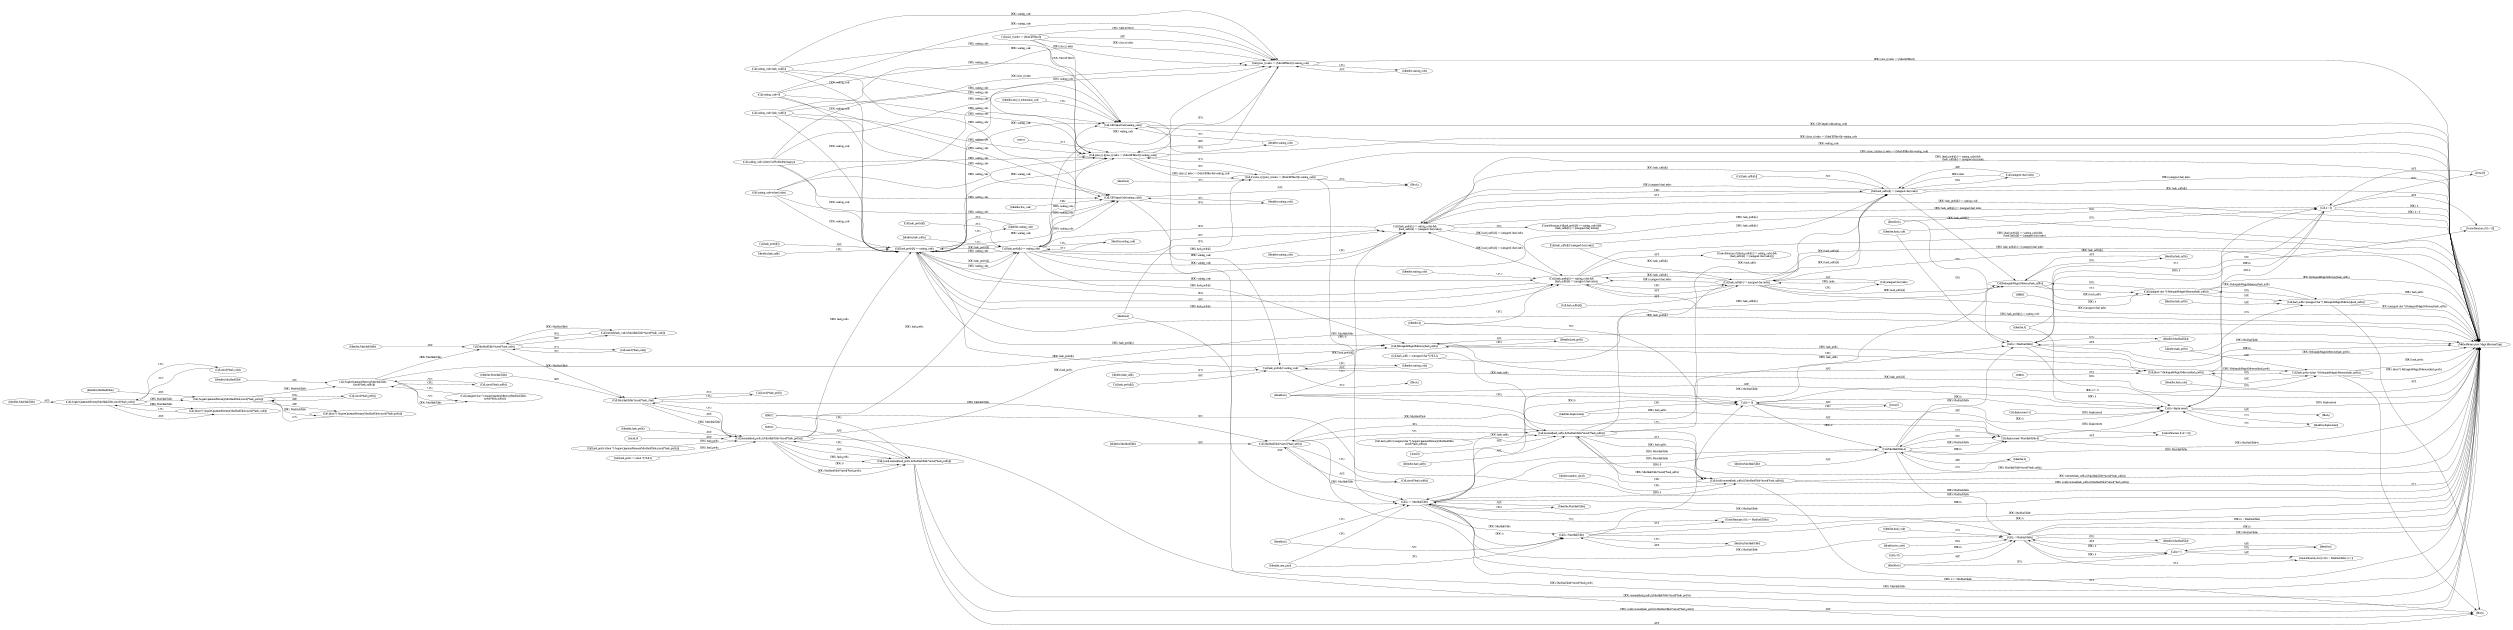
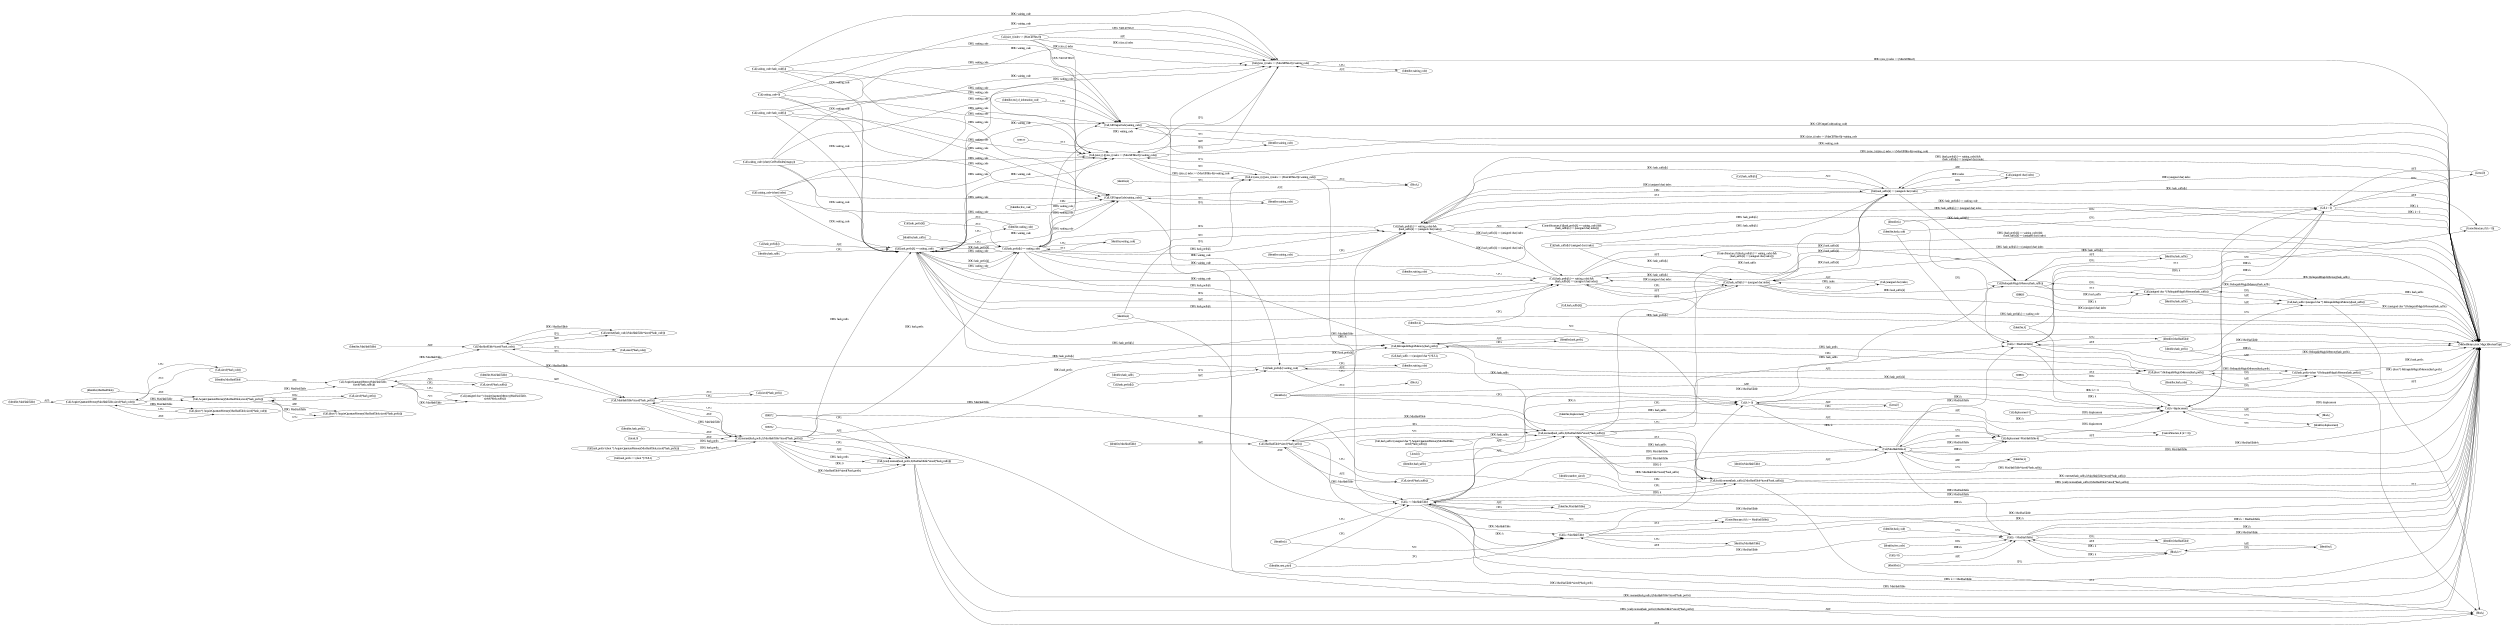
edge "(Call,waiting_code=(short) GetPixelIndex(image,p))" -> "(Call,((size_t) index << (MaxGIFBits-8))+waiting_code)": label "DDG: (size_t) index" -> "DDG: waiting_code"
edge "(Call,k-=displacement)" -> "(Call,k < 0)": label "AST: k" -> "DDG: k"
edge "(Call,hash_suffix == (unsigned char *) NULL)" -> "(Call,RelinquishMagickMemory(hash_suffix))": now "(Call,hash_suffix[k]=(unsigned char) index)" -> "(Call,RelinquishMagickMemory(hash_suffix))"
node "(Call,MaxHashTable*sizeof(*hash_char))": label "(Call,MaxHashTable*sizeof(*hash_char))" -> "(Call,MaxHashTable*sizeof(*hash_prefix))"
node "(Call,k++)": label "(Call,k++)" -> "(Block,k++)"
node "(ControlStructure,for (k=0; k < MaxHashTable; k++))": removed
